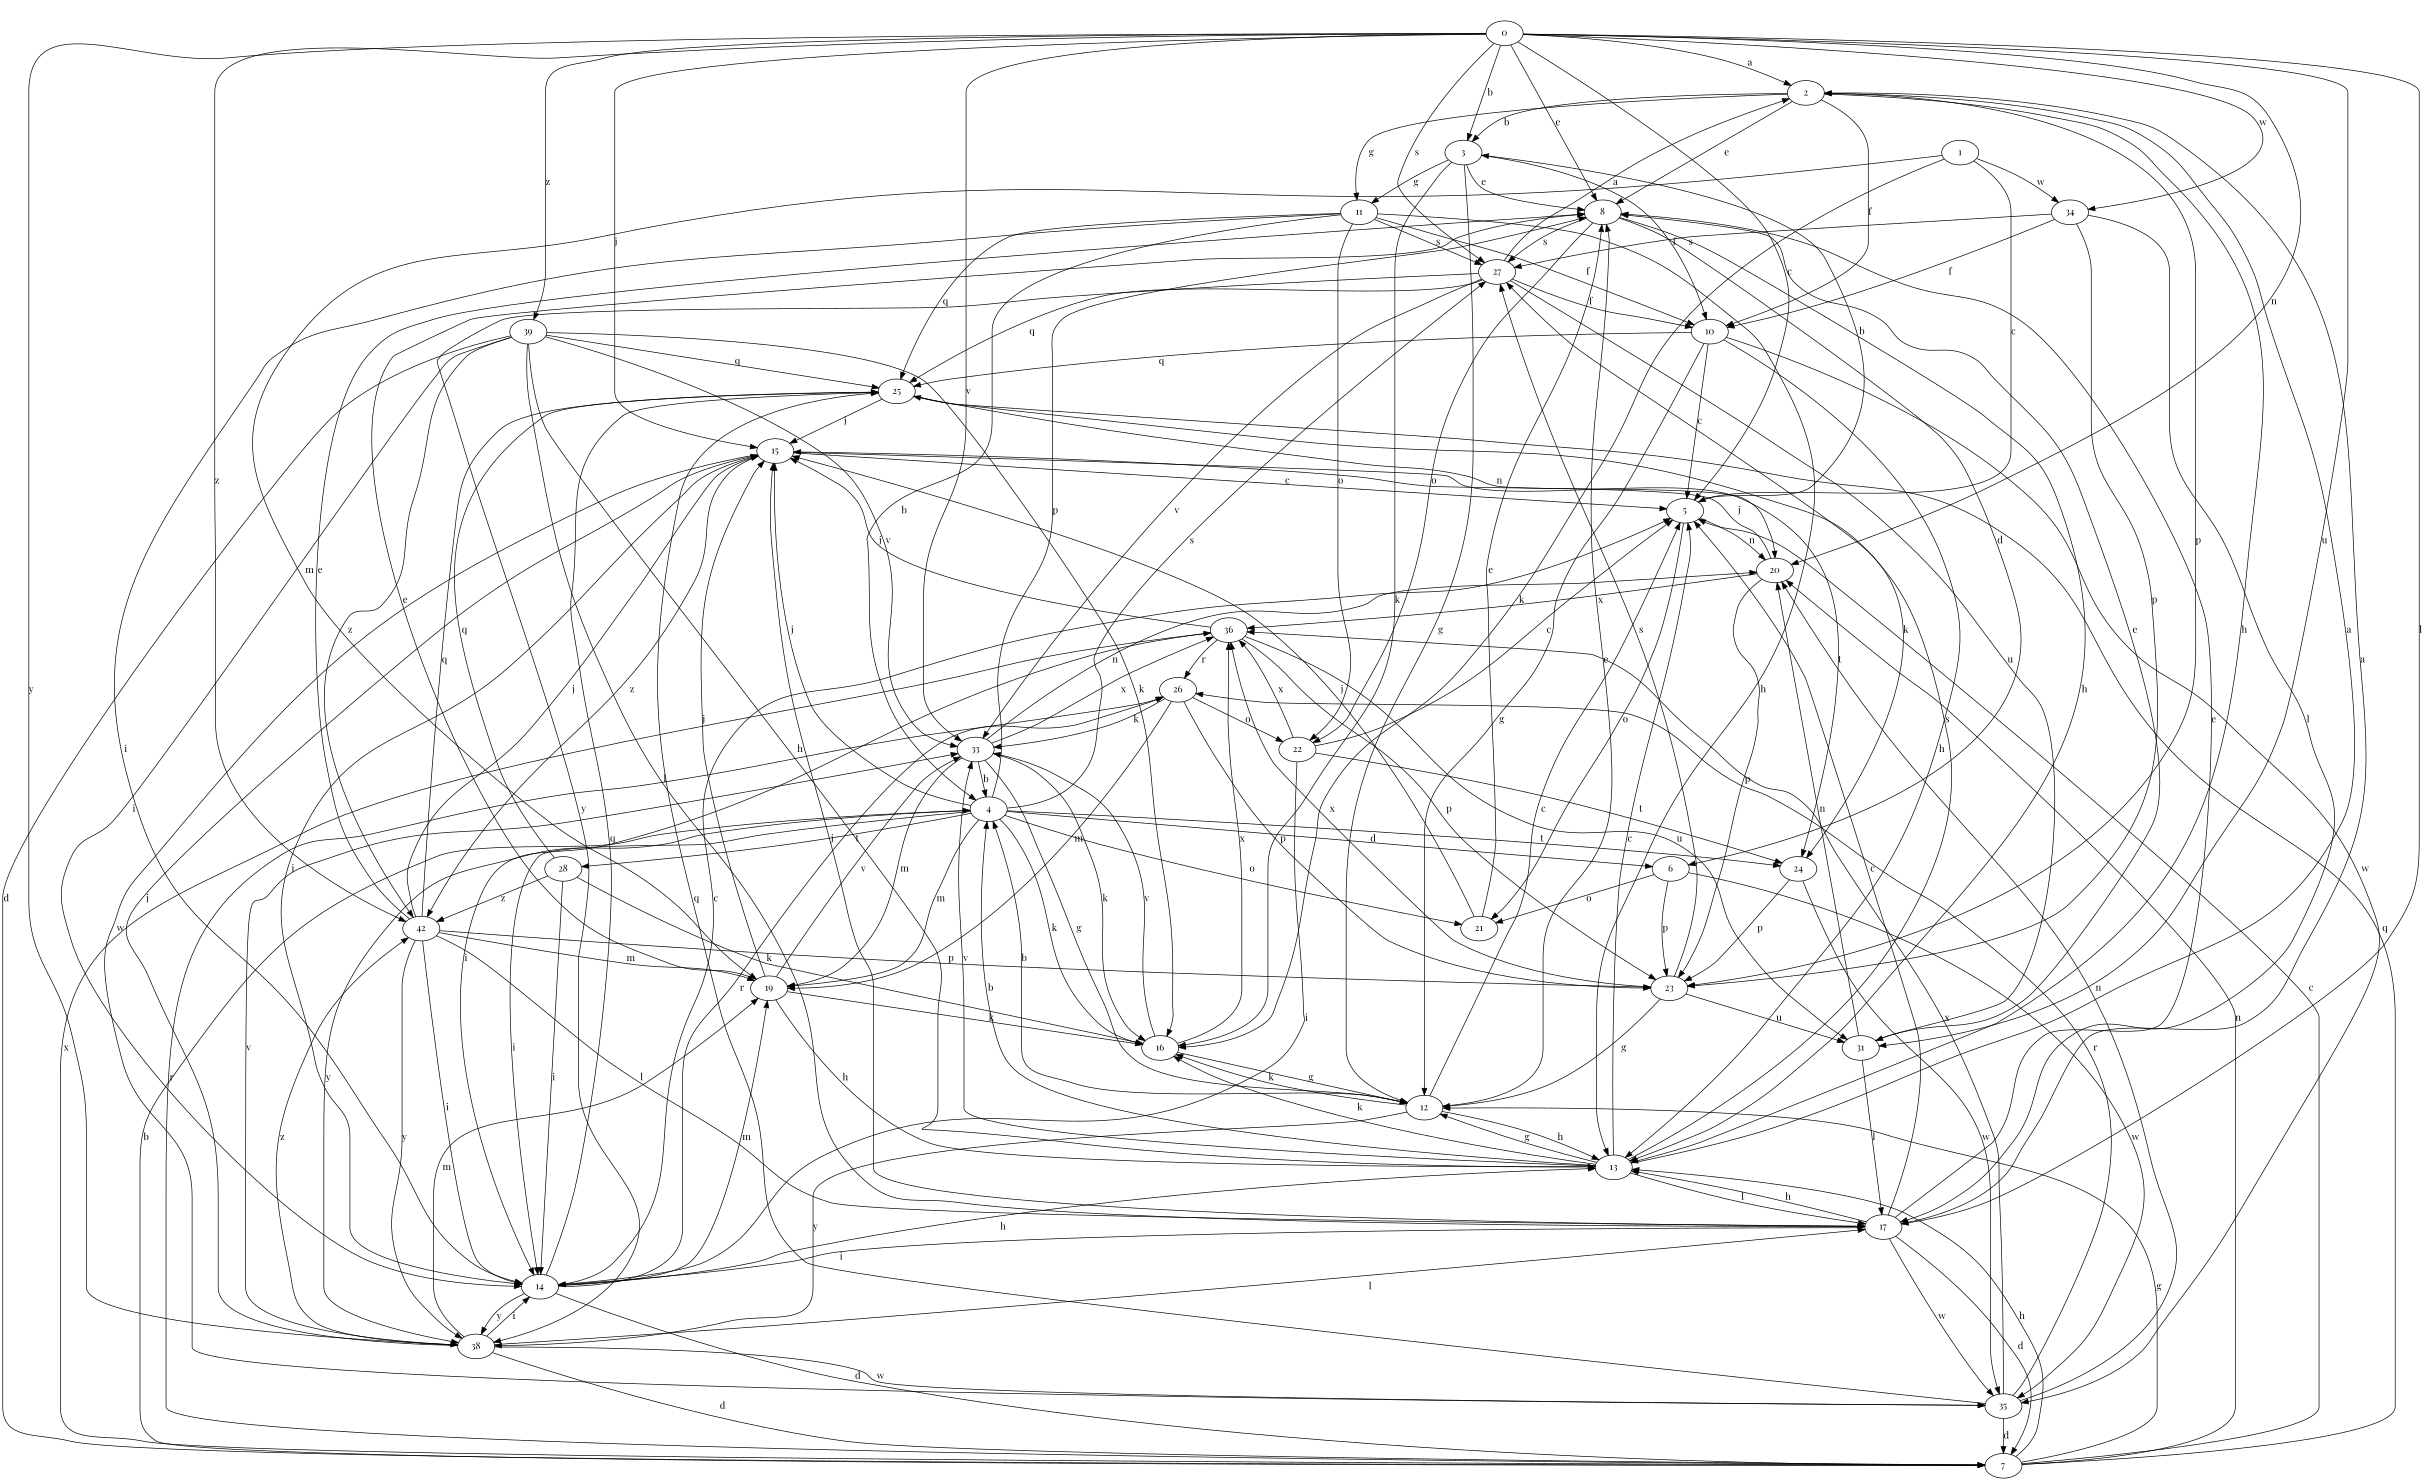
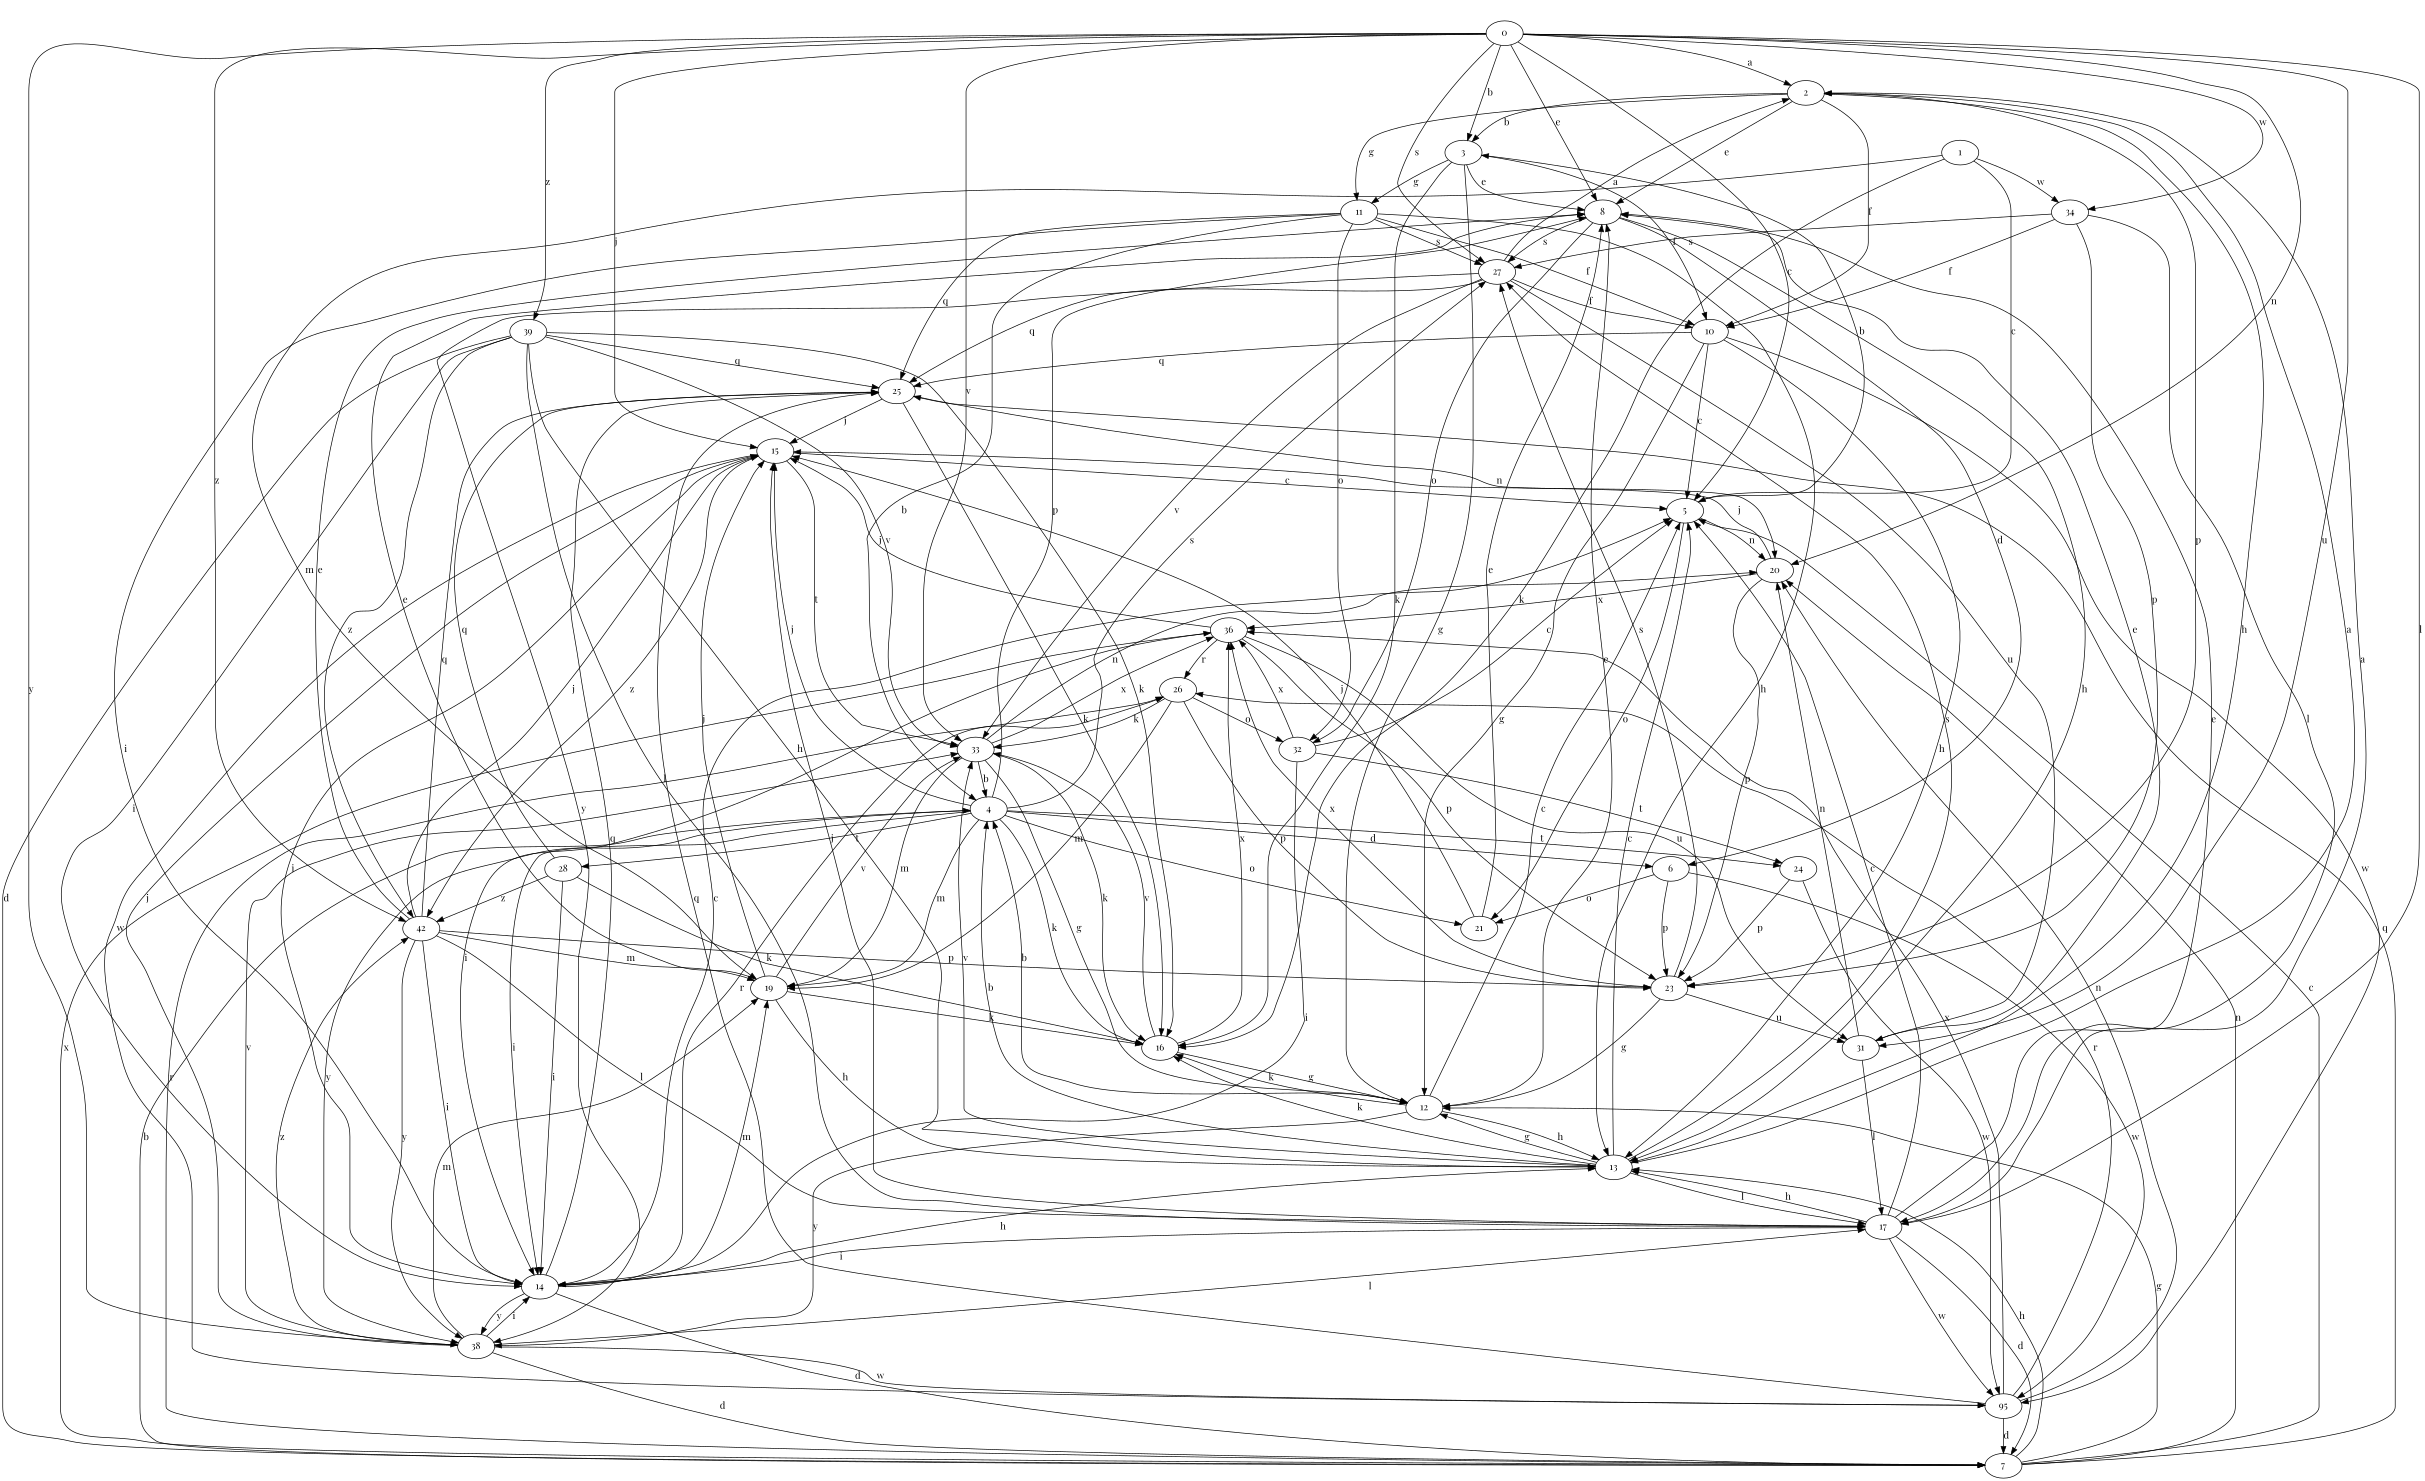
edge "25" -> "24": now "25" -> "16"
edge "15" -> "24": now "15" -> "33"
node "22": label "22" -> "32"
node "35": label "35" -> "95"
